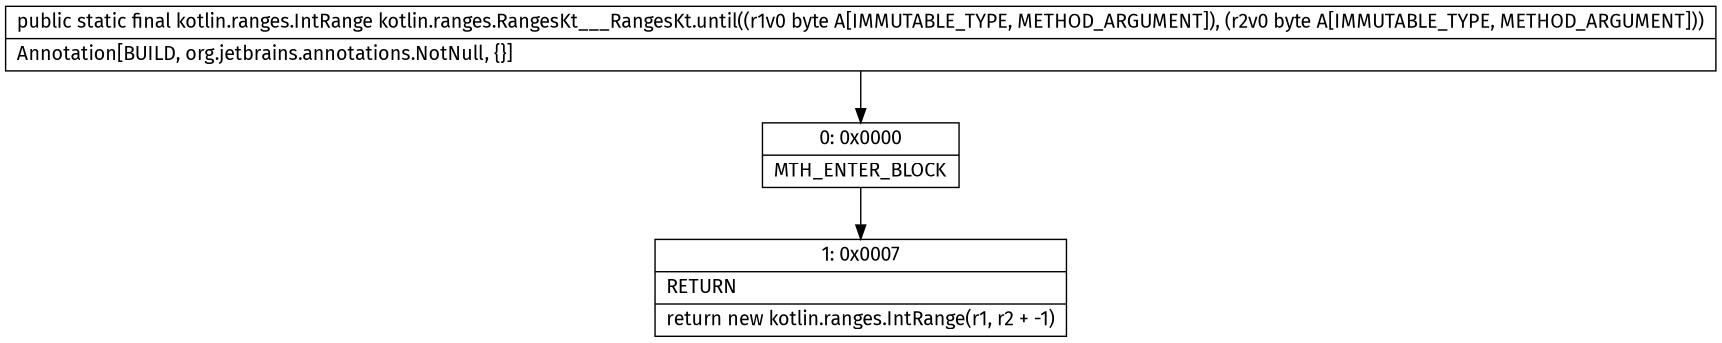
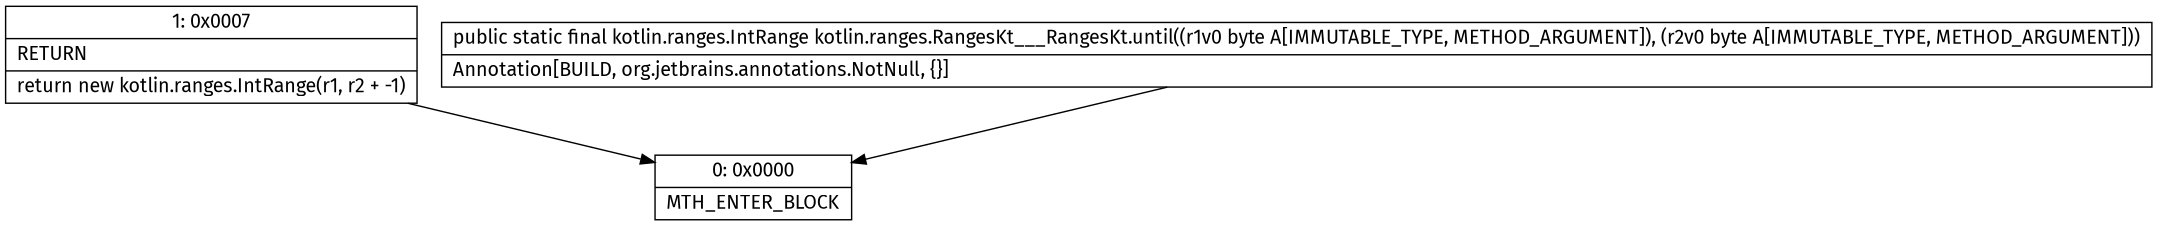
edge "0: 0x0000" -> "1: 0x0007": reversed
